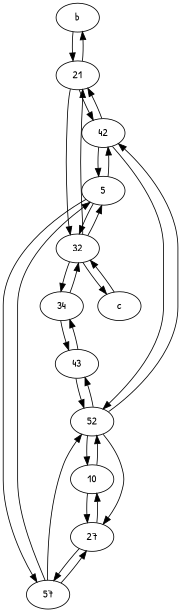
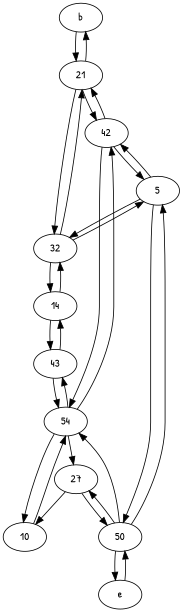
node "34": label "34" -> "14"
node "c": removed
node "52": label "52" -> "54"
edge "10" -> "27": removed
node "57": label "57" -> "50"
node "e": added
